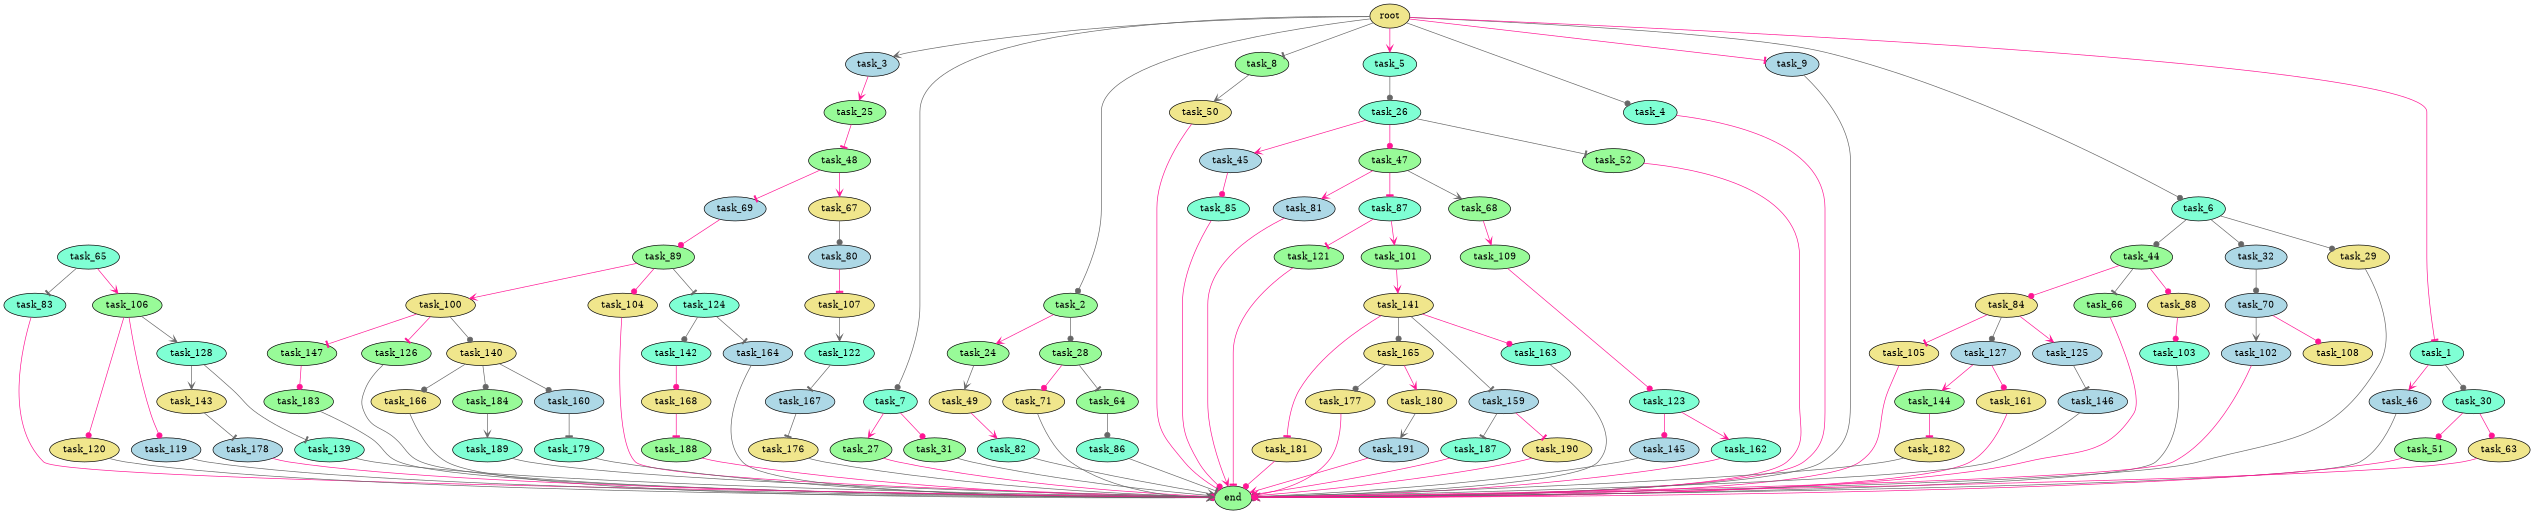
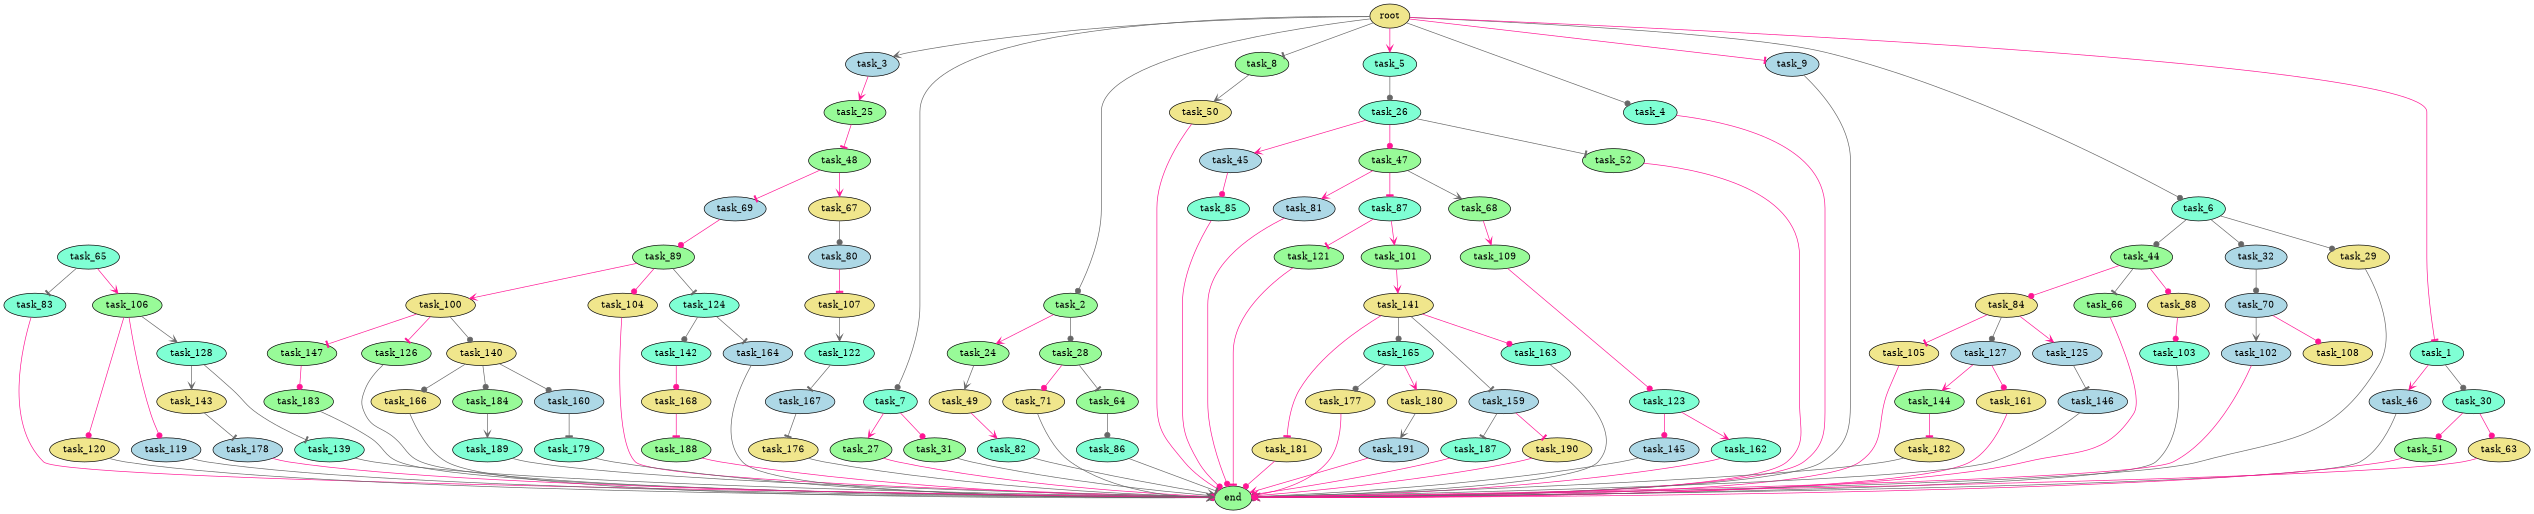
edge "task_81" -> "end": arrowhead vee -> dot
node "task_165": fillcolor khaki -> aquamarine
